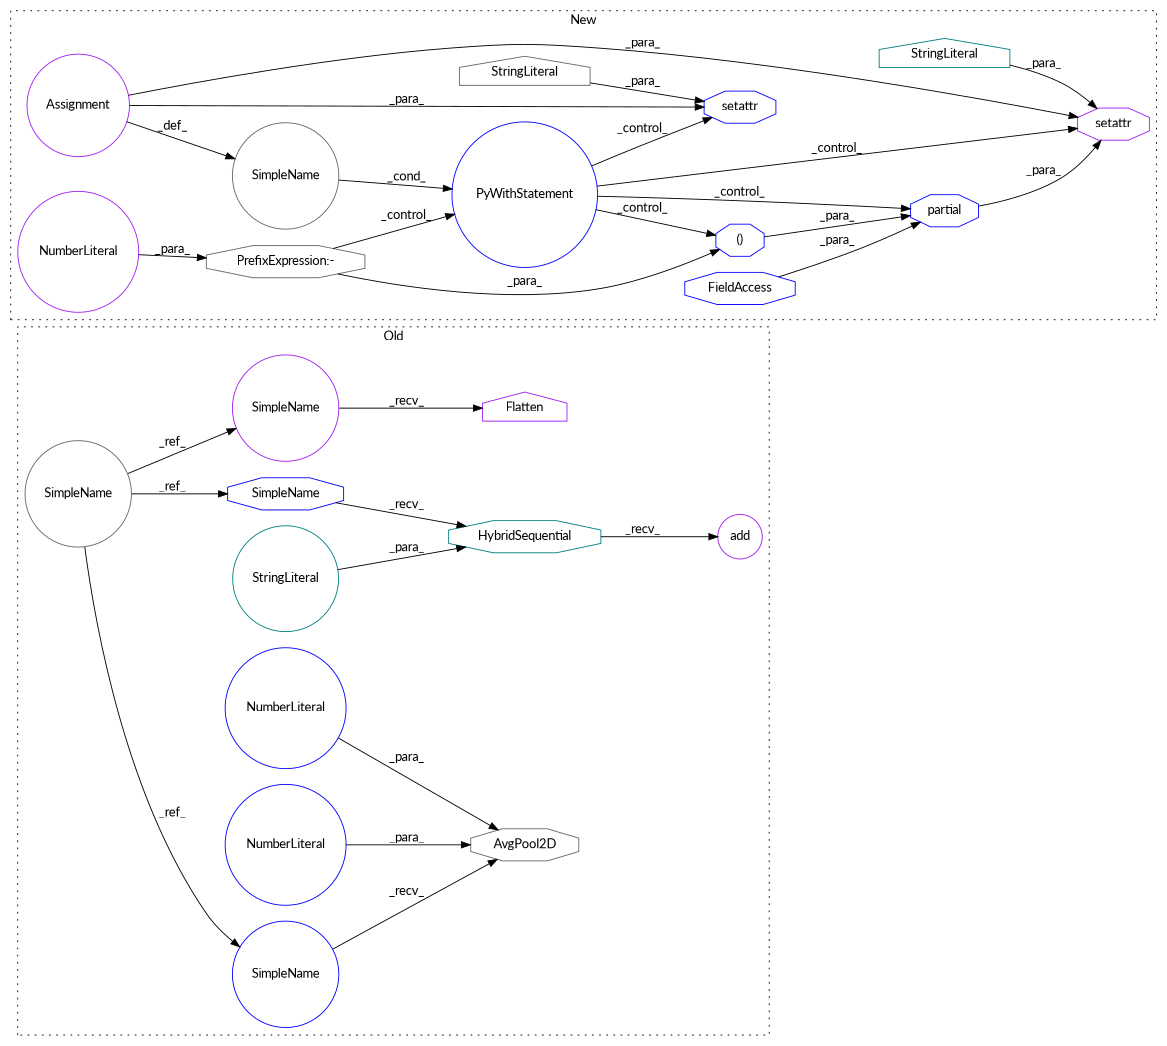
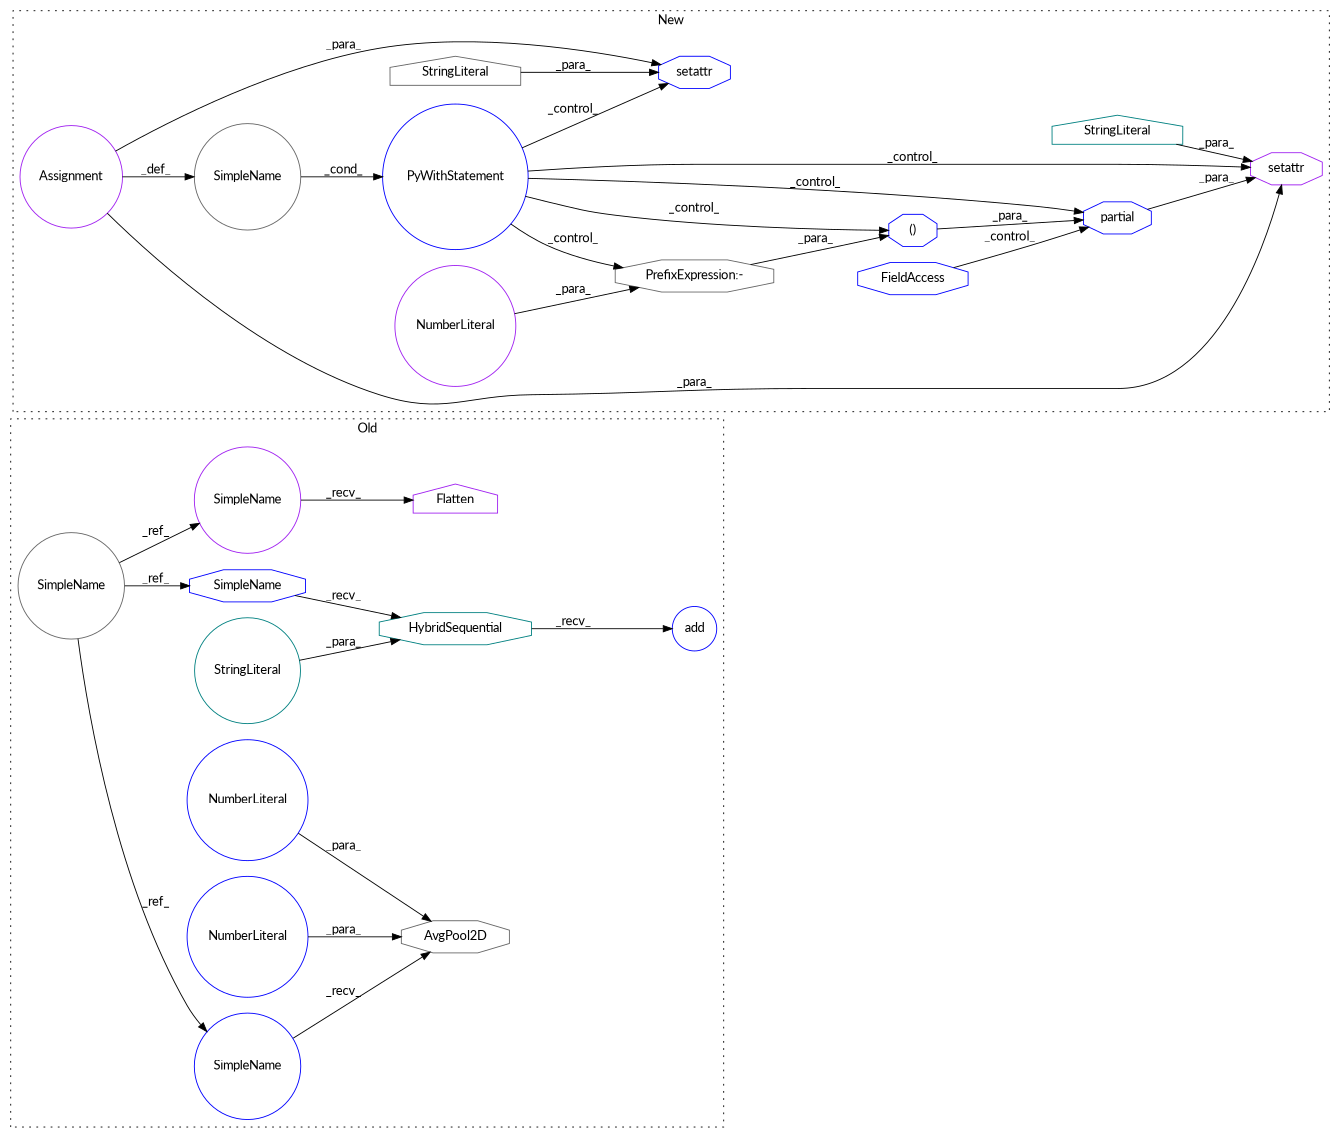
edge "PrefixExpression:-" -> "PyWithStatement": reversed
edge "FieldAccess" -> "partial": label "_para_" -> "_control_"
node "add": color purple -> blue
